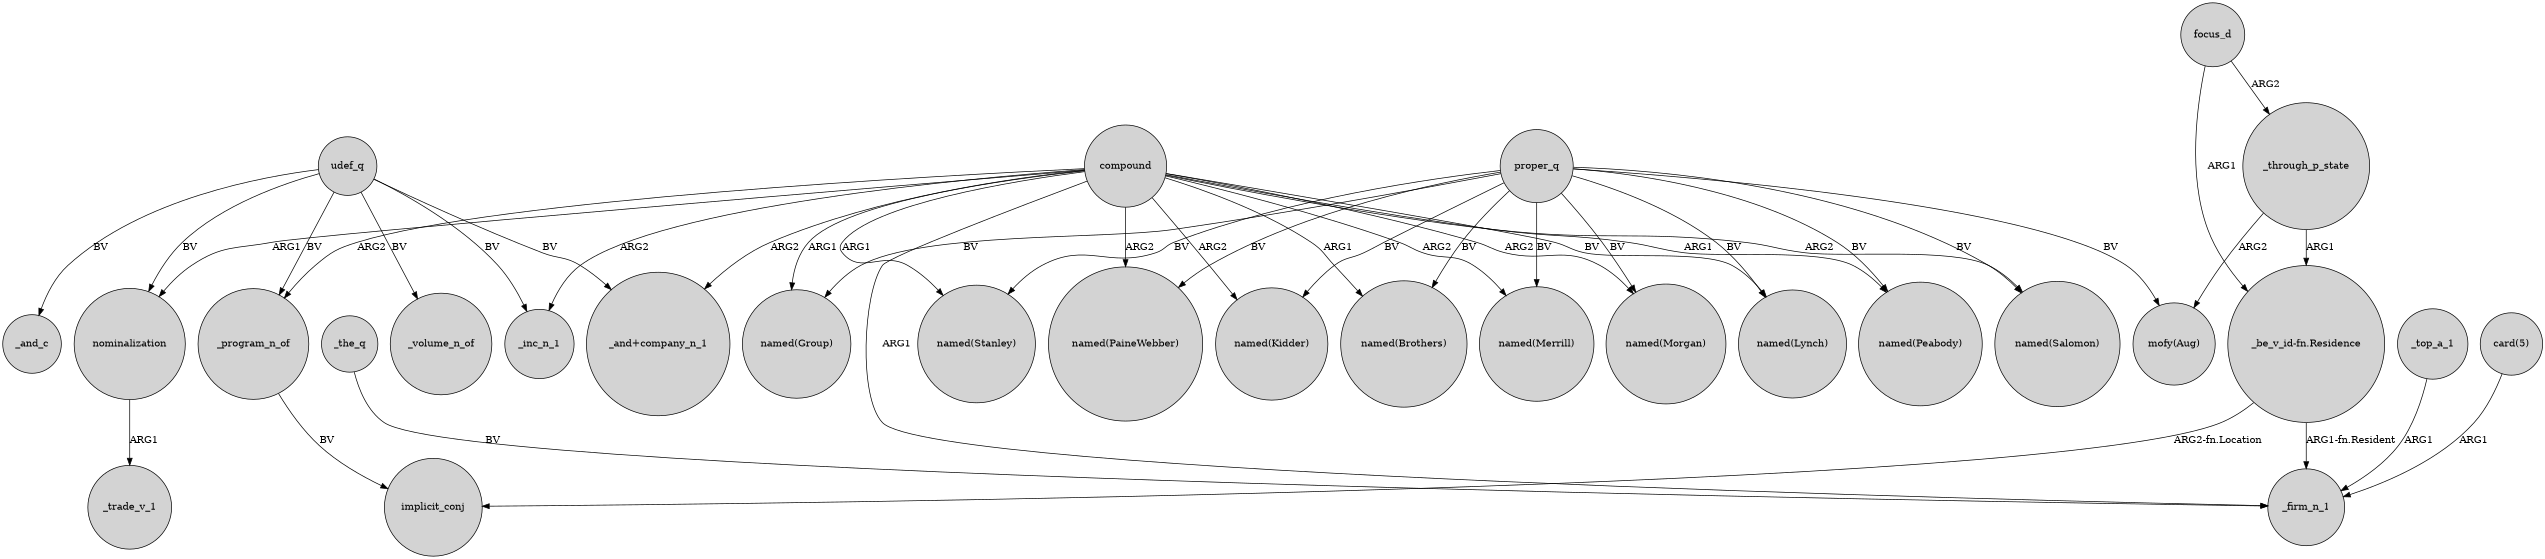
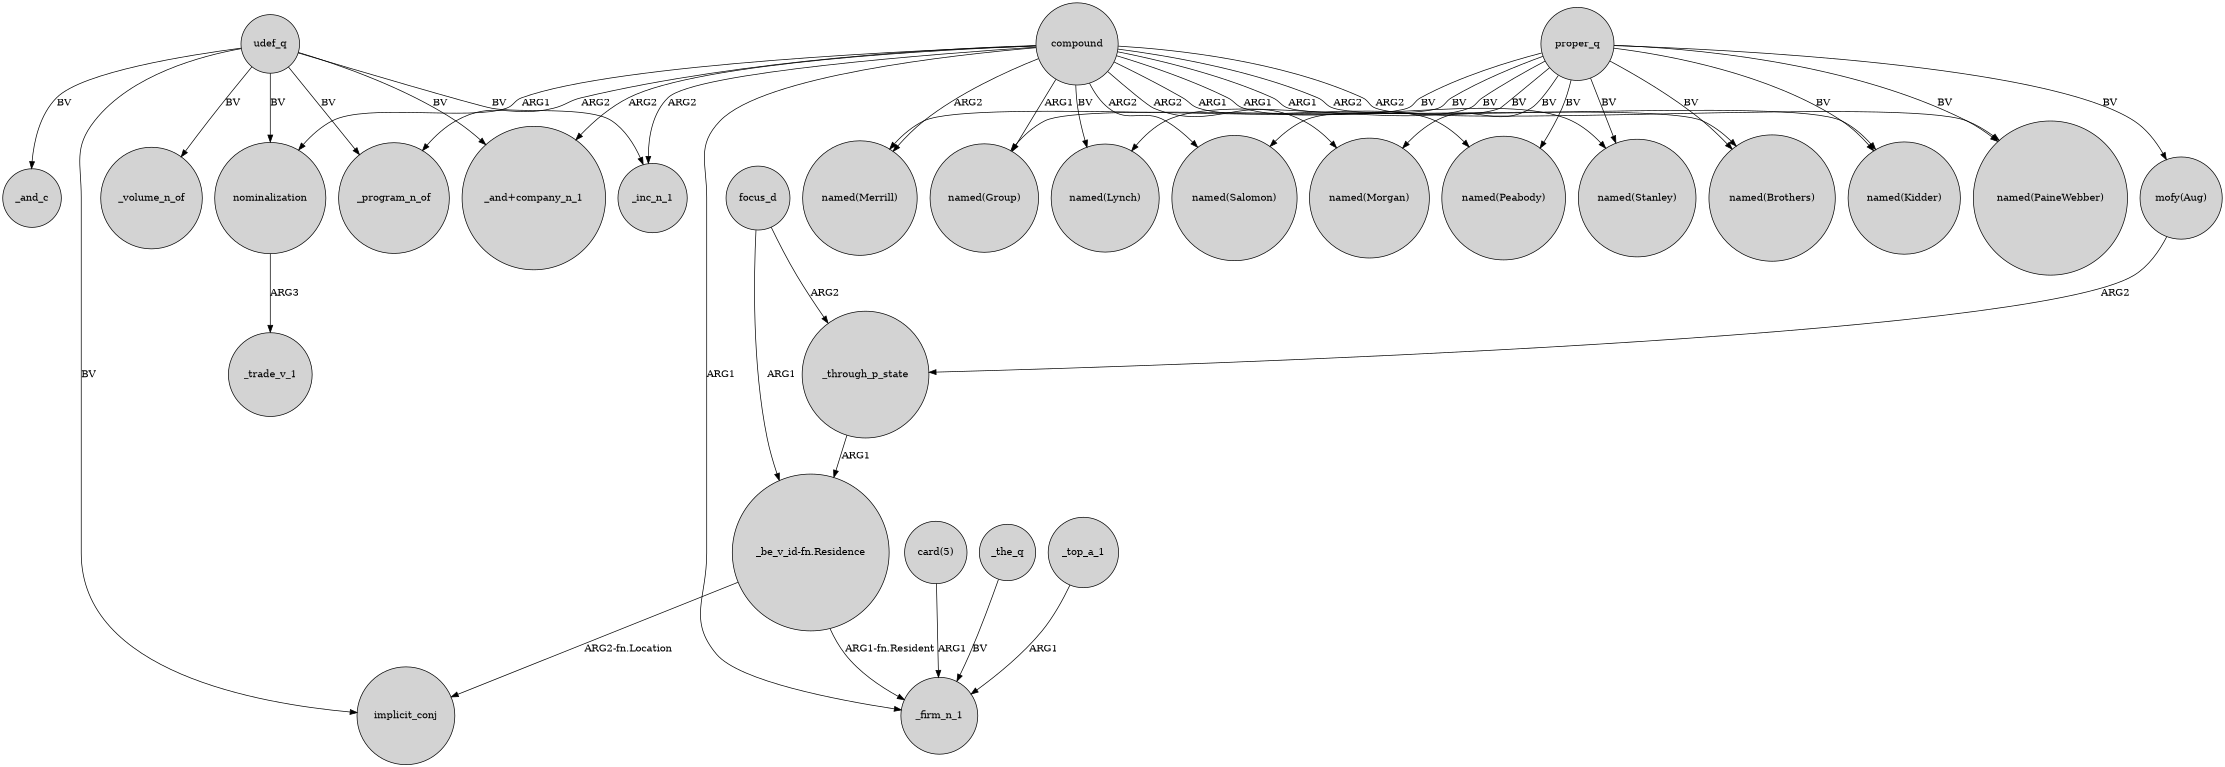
edge "_through_p_state" -> "mofy(Aug)": reversed
edge "nominalization" -> "_trade_v_1": label "ARG1" -> "ARG3"
edge "_program_n_of" -> "implicit_conj": now "udef_q" -> "implicit_conj"
